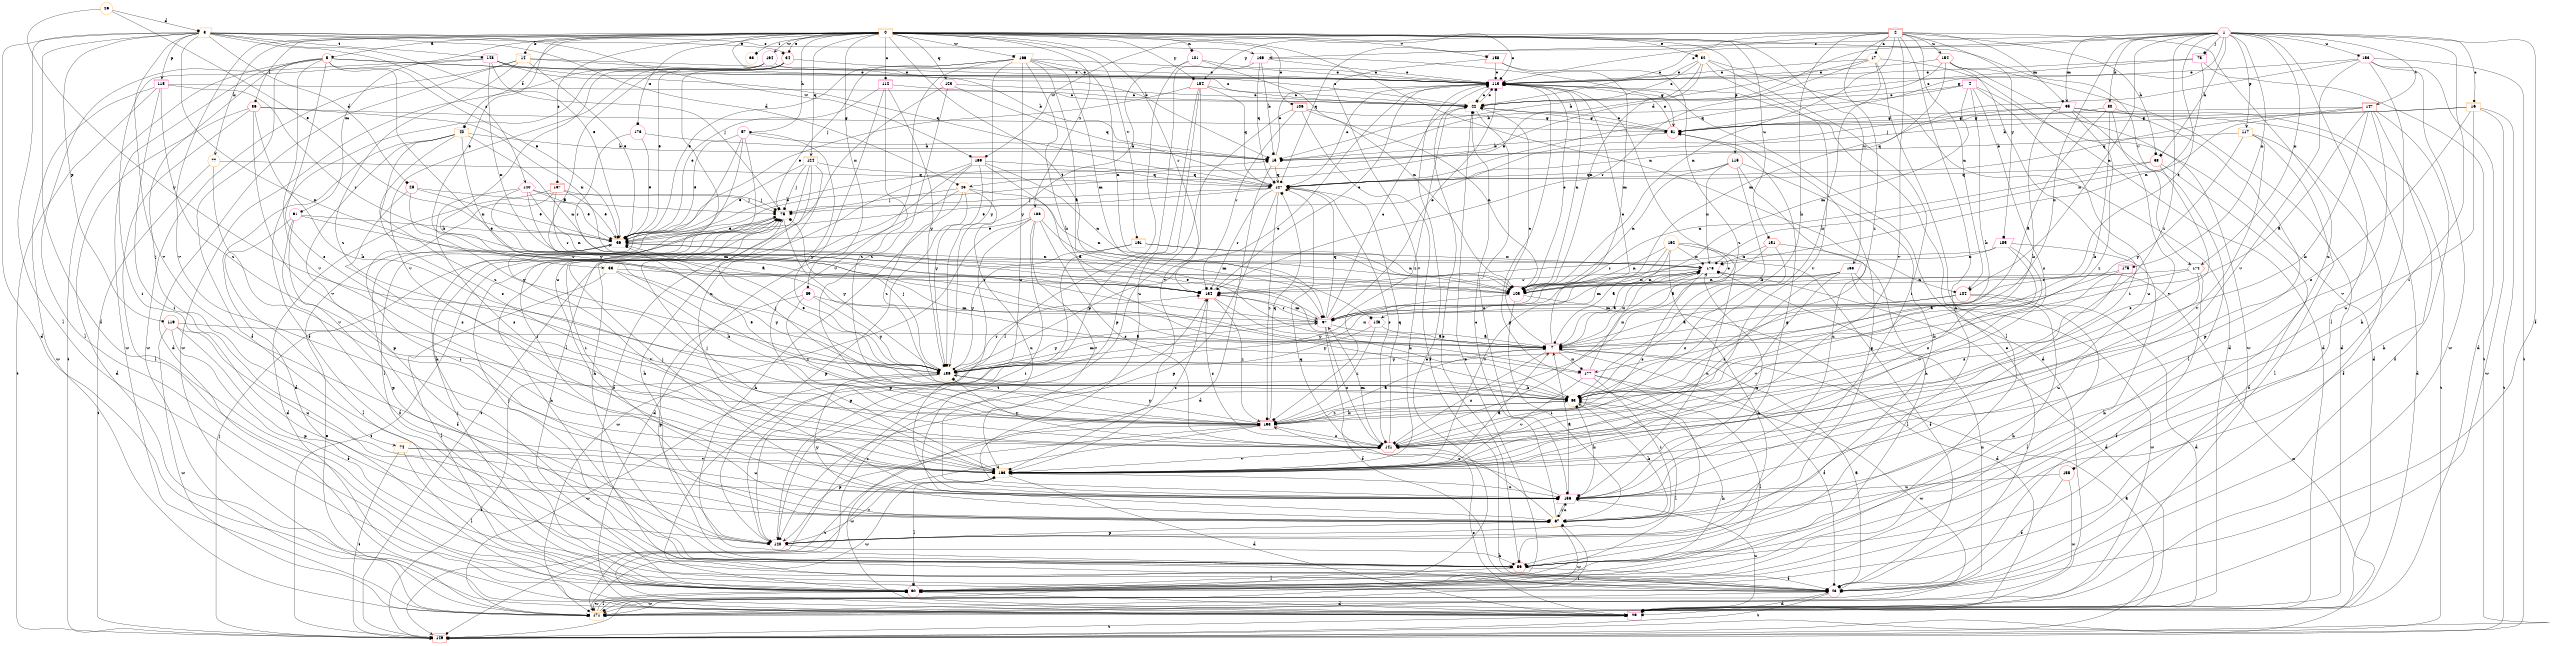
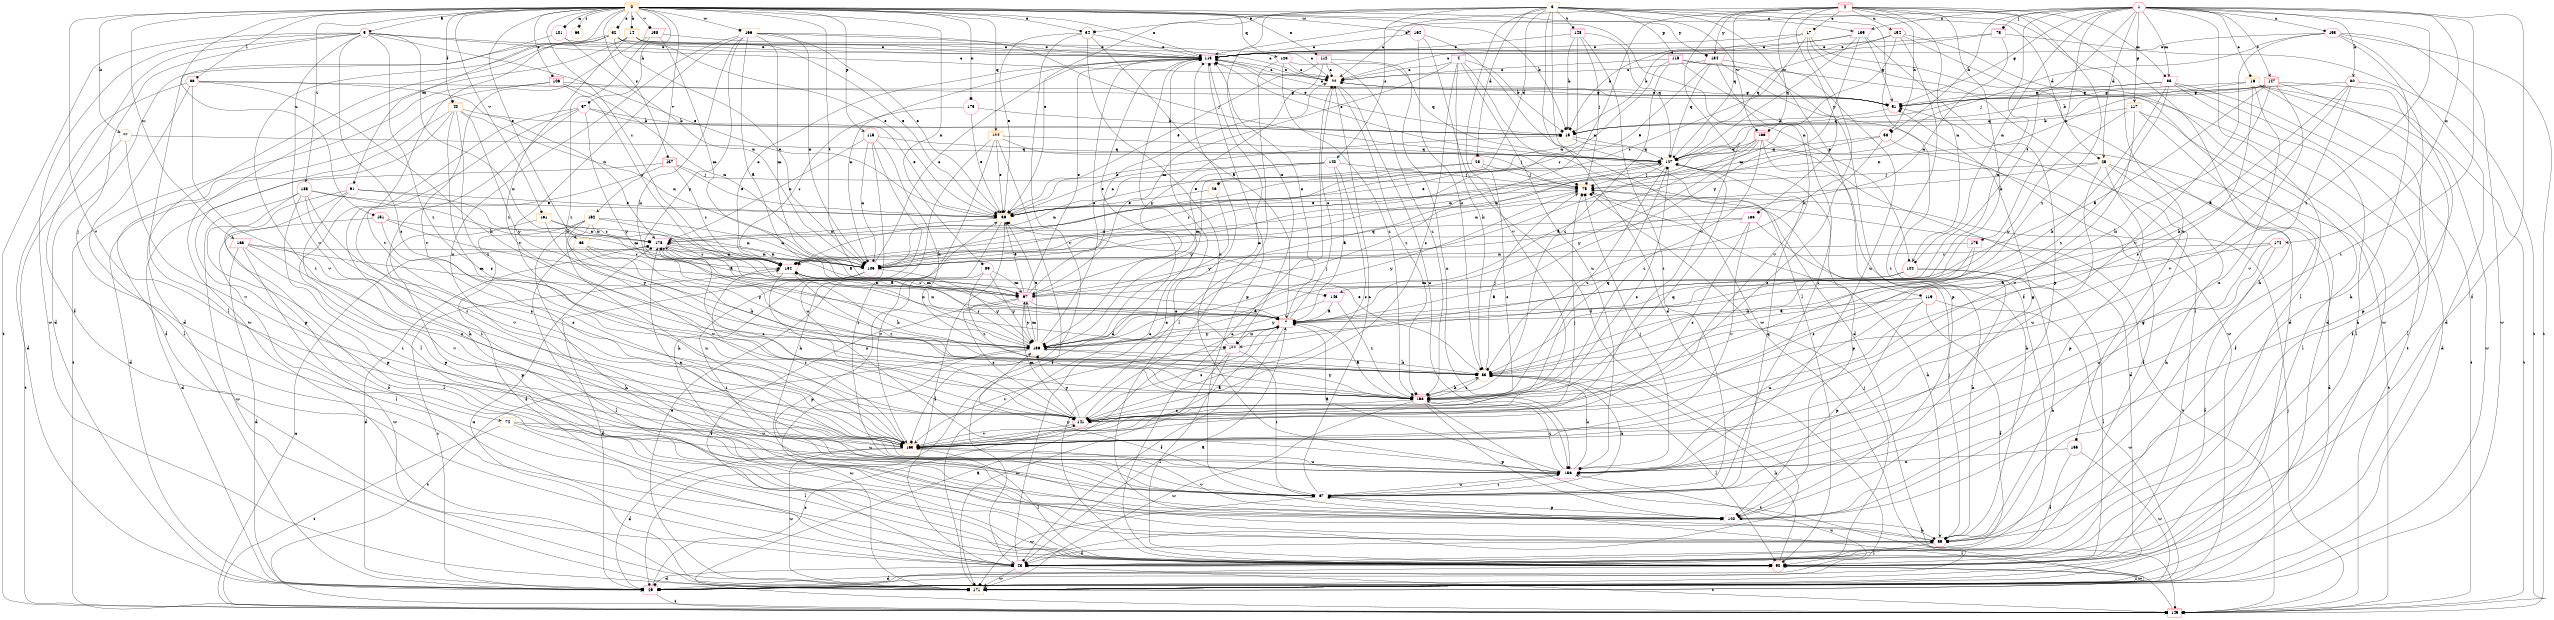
edge "26" -> "3": reversed
edge "0" -> "174": now "0" -> "162"
edge "101" -> "186": now "139" -> "186"
node "143": shape hexagon -> parallelogram
edge "5" -> "193": added, label "z"
edge "151" -> "141": arrowhead box -> vee
edge "148" -> "90": now "16" -> "90"
